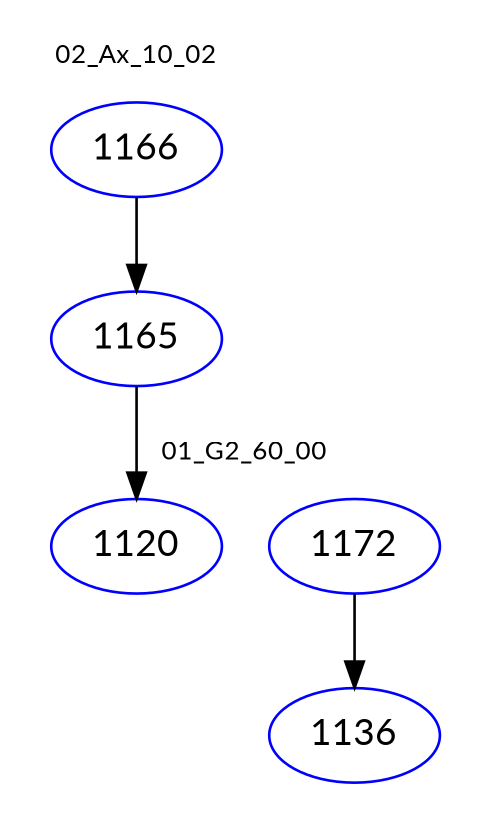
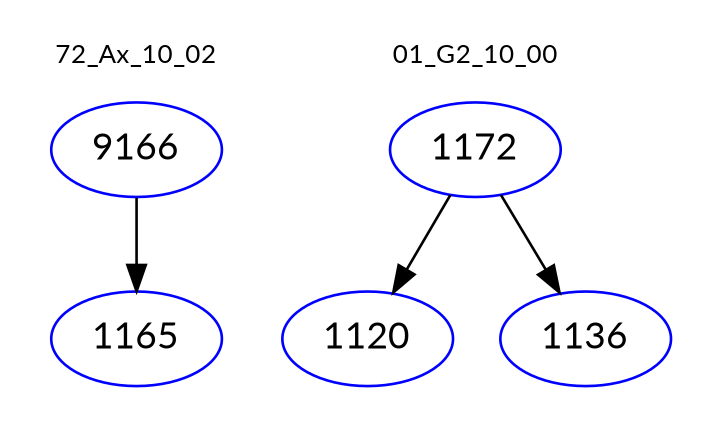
cluster "02_Ax_10_02": label "02_Ax_10_02" -> "72_Ax_10_02"
node "1166": label "1166" -> "9166"
edge "1165" -> "1120": now "1172" -> "1120"
cluster "01_G2_60_00": label "01_G2_60_00" -> "01_G2_10_00"
